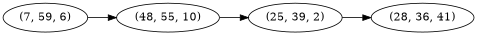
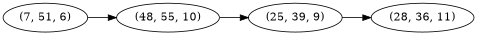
node "(7, 59, 6)": label "(7, 59, 6)" -> "(7, 51, 6)"
node "(25, 39, 2)": label "(25, 39, 2)" -> "(25, 39, 9)"
node "(28, 36, 41)": label "(28, 36, 41)" -> "(28, 36, 11)"
